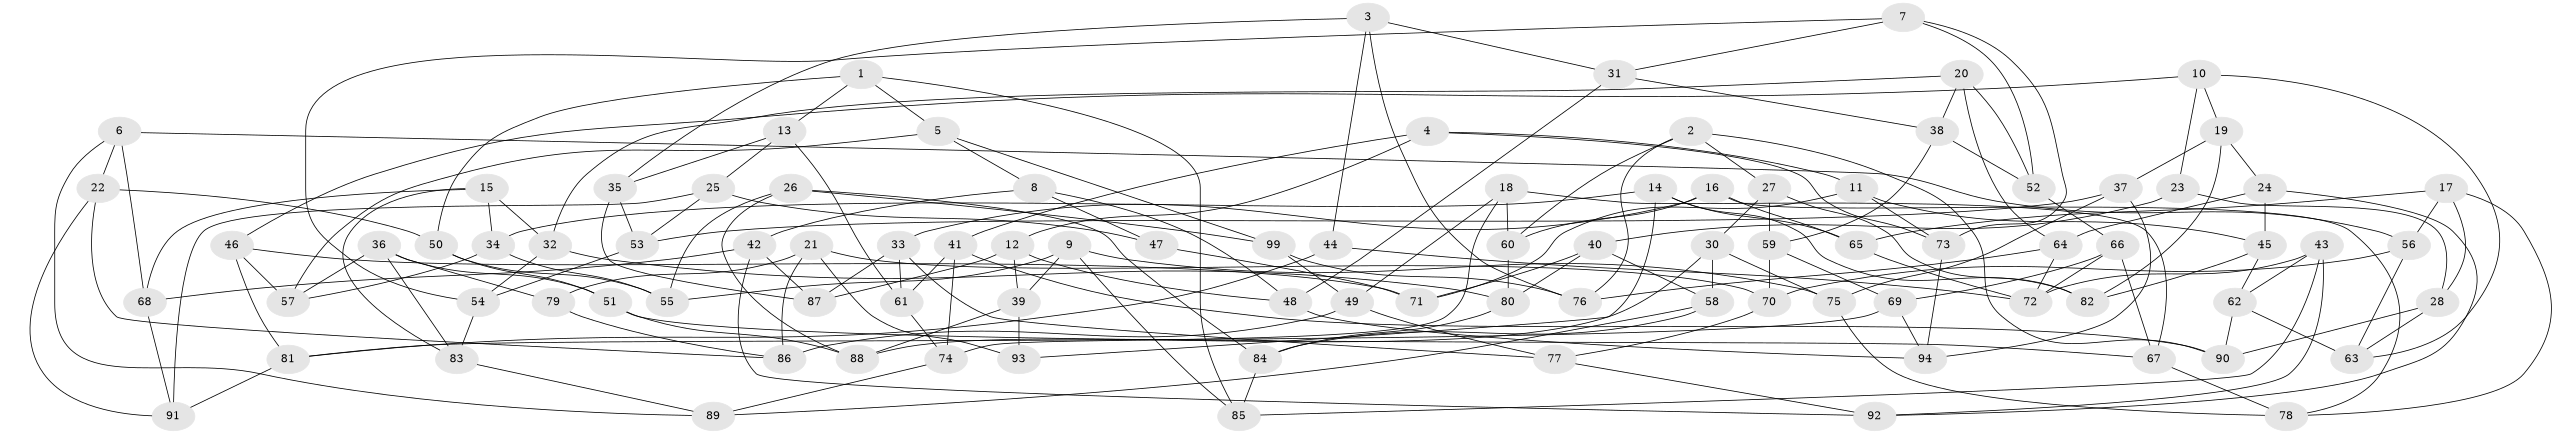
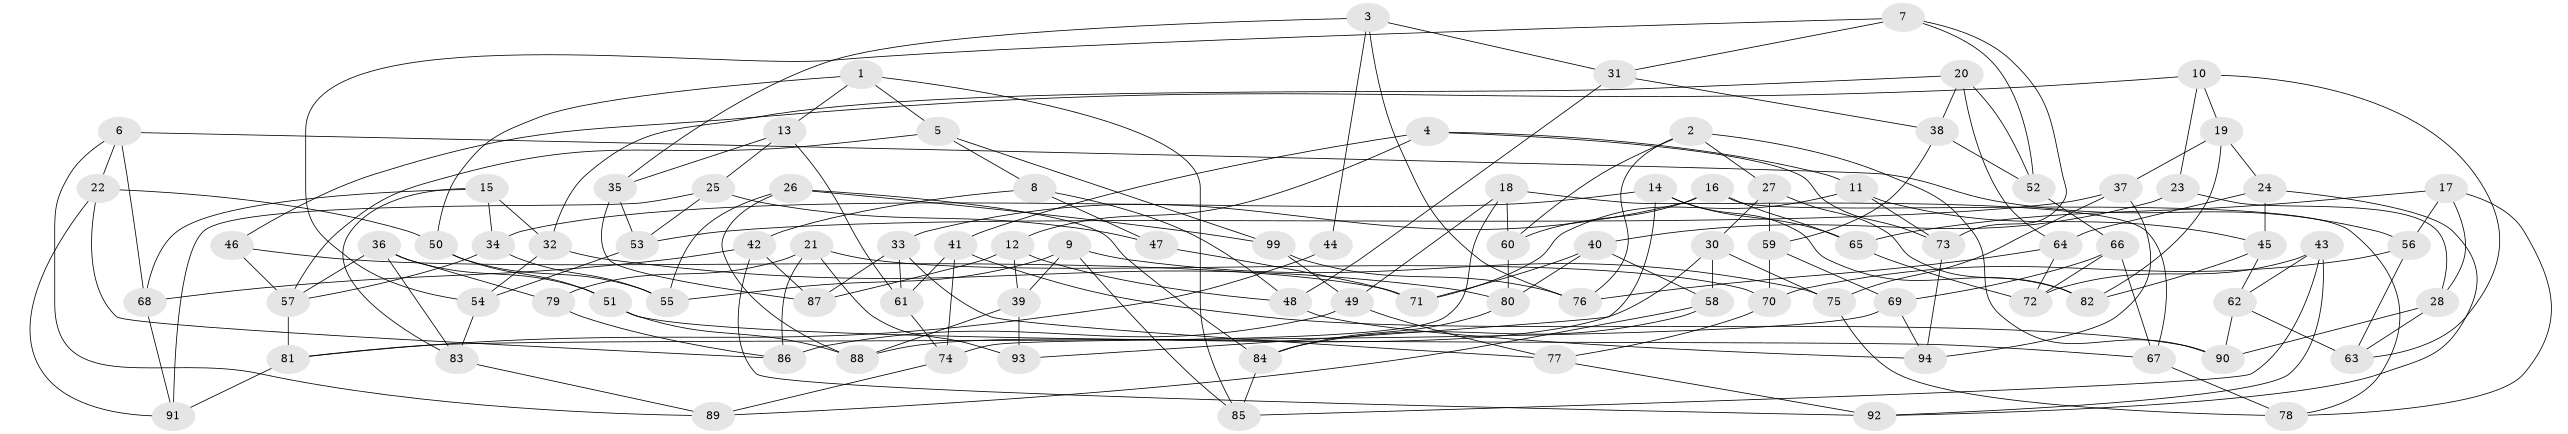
edge "44" -- "72": removed
edge "46" -- "81": now "57" -- "81"
